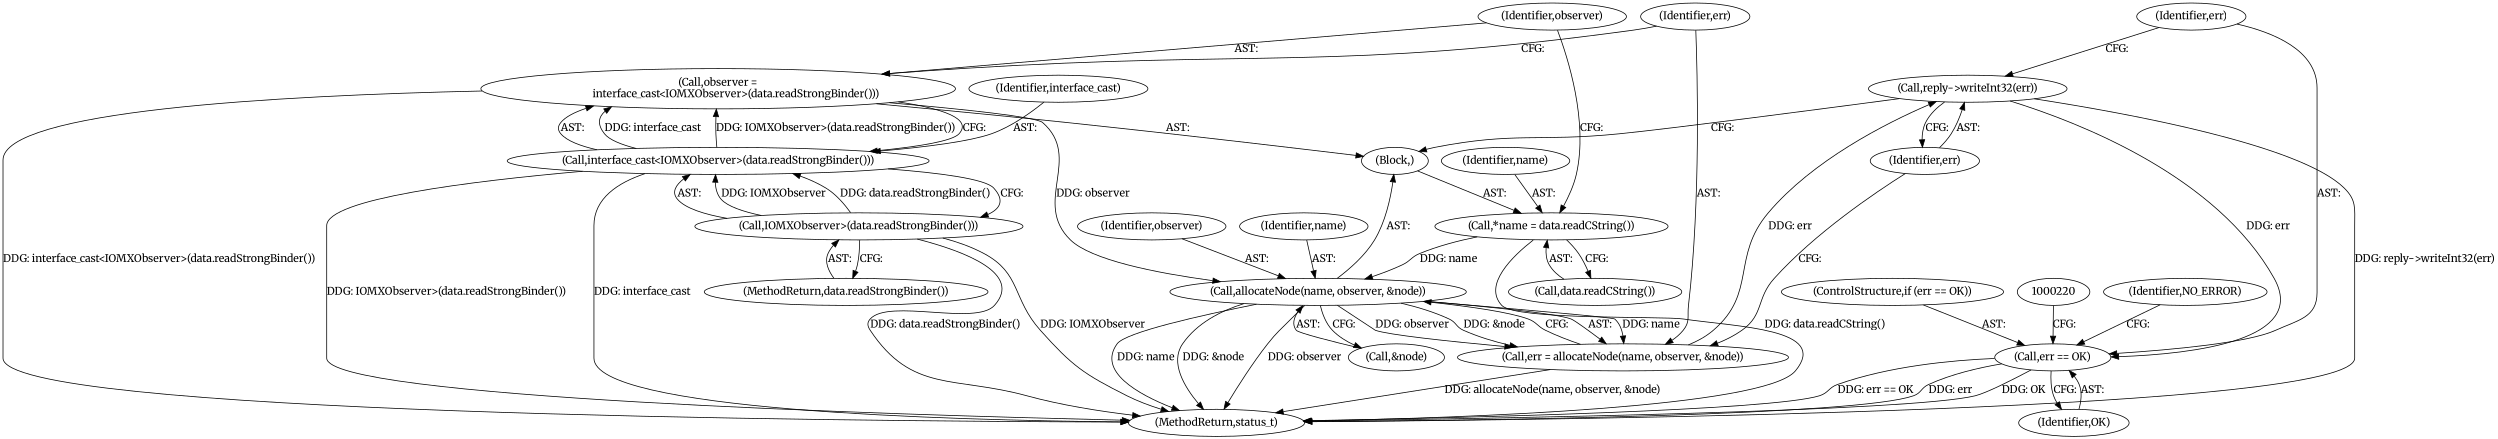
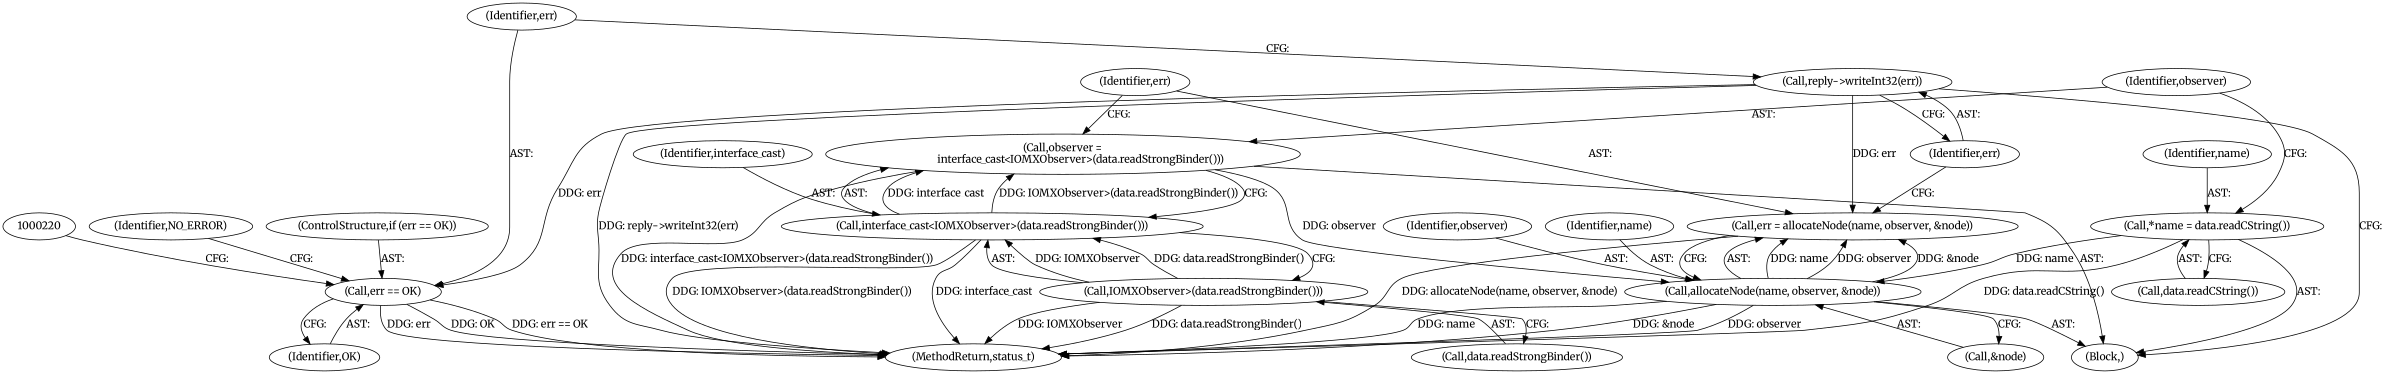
edge "(Block,)" -> "(Call,*name = data.readCString())": reversed
edge "(Call,err = allocateNode(name, observer, &node))" -> "(Call,reply->writeInt32(err))": reversed
node "(MethodReturn,data.readStrongBinder())": label "(MethodReturn,data.readStrongBinder())" -> "(Call,data.readStrongBinder())"
